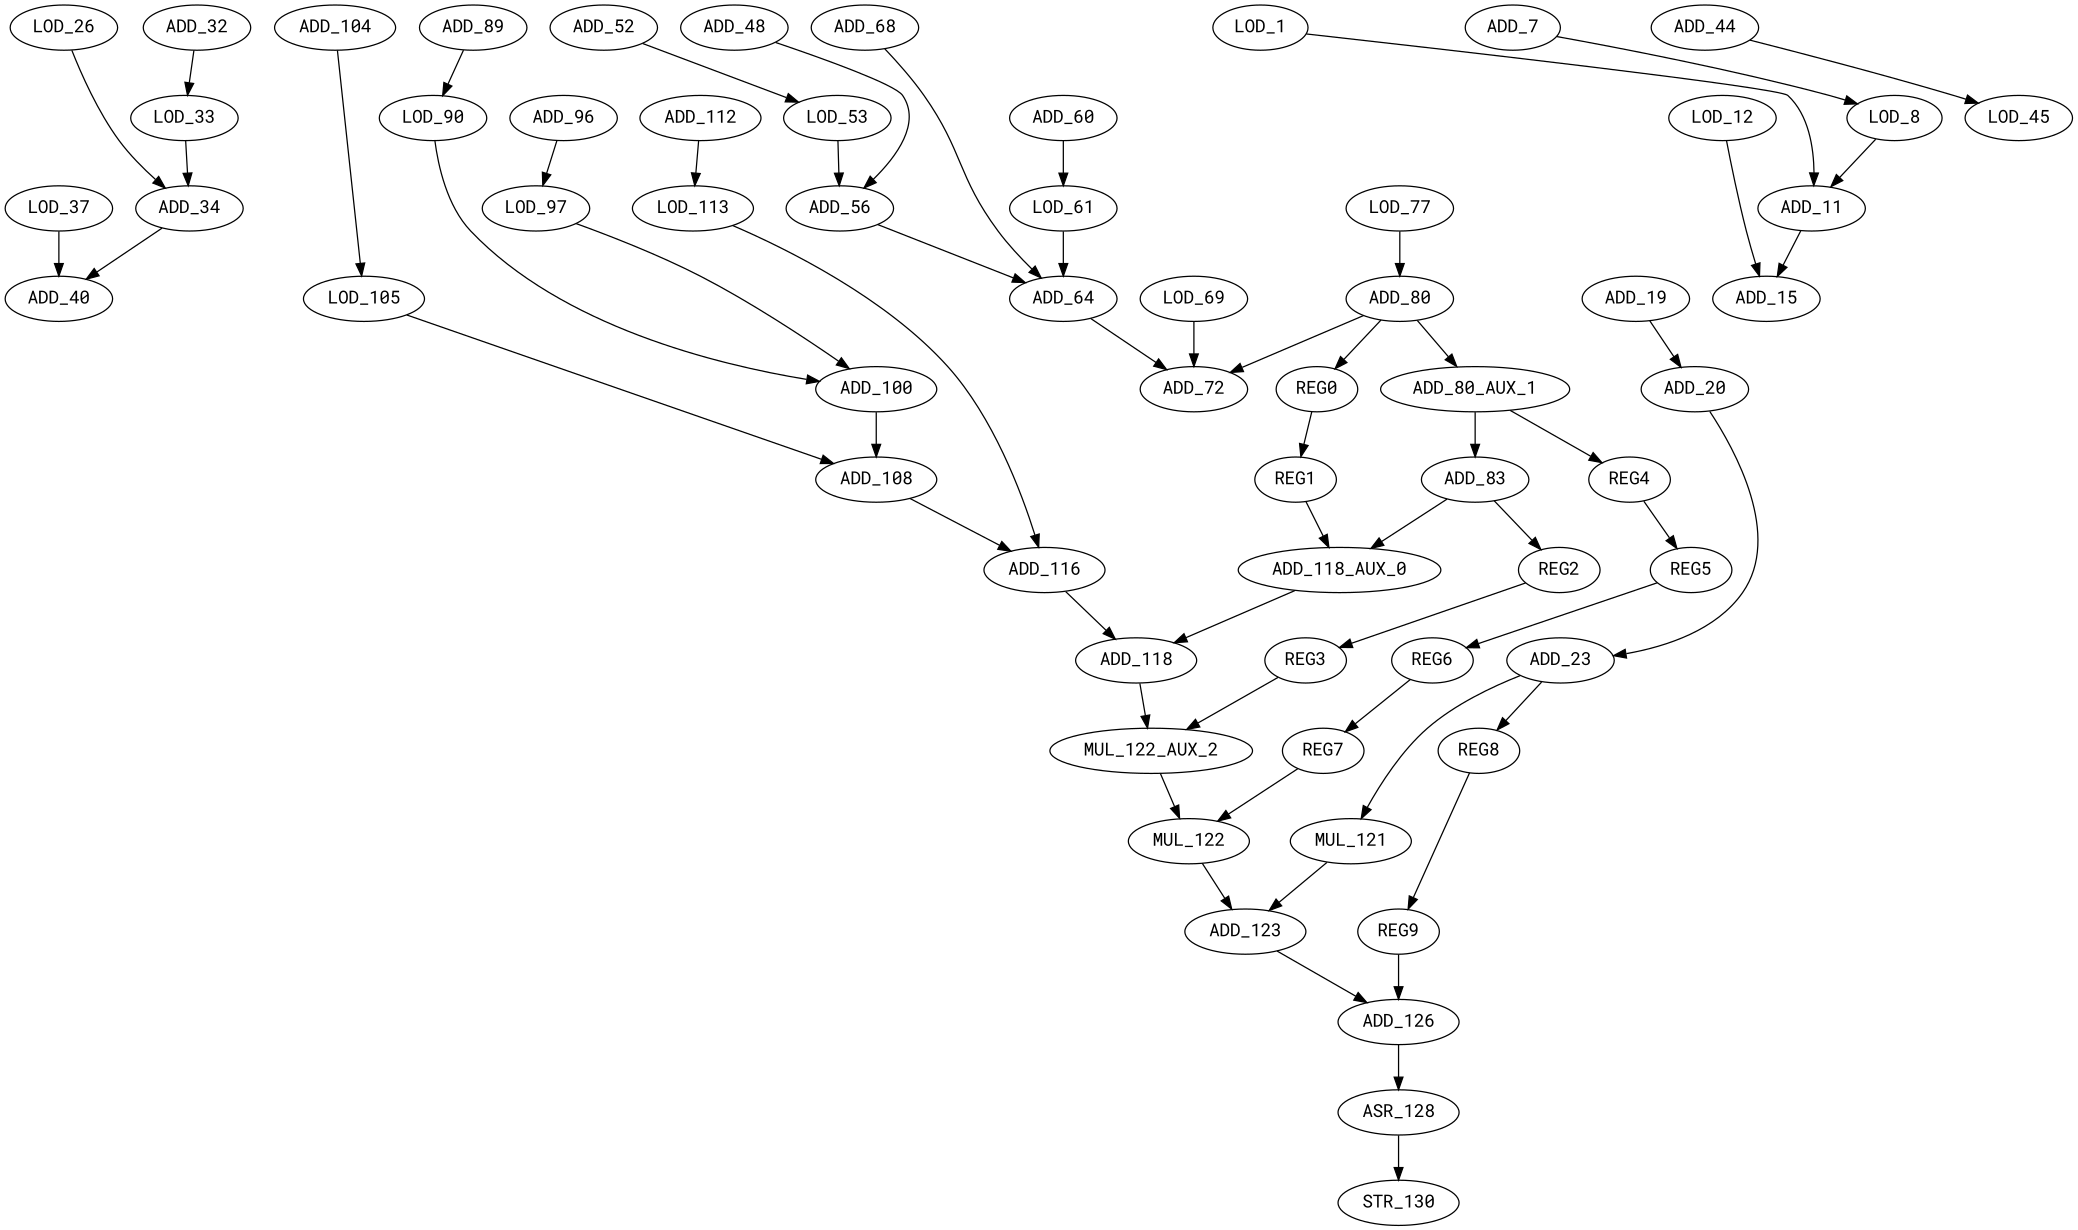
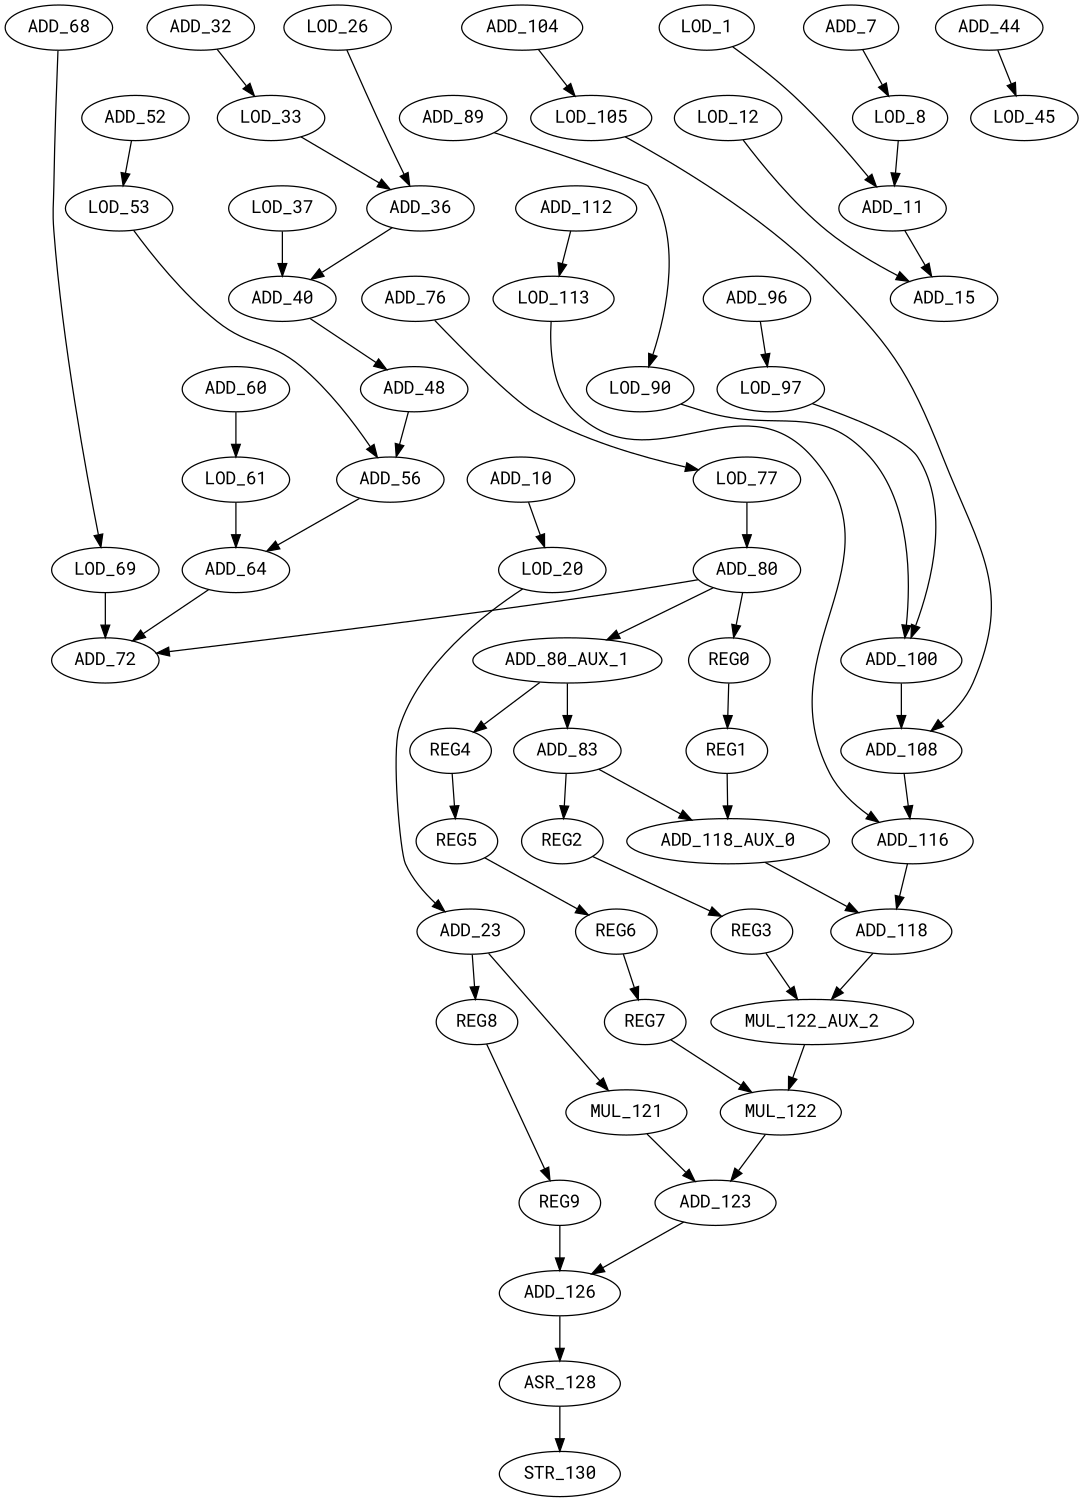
edge "ADD_68" -> "ADD_64": now "ADD_68" -> "LOD_69"
node "ADD_34": label "ADD_34" -> "ADD_36"
node "ADD_76": added
node "ADD_19": label "ADD_19" -> "ADD_10"
edge "ADD_40" -> "ADD_48": added
node "ADD_20": label "ADD_20" -> "LOD_20"
